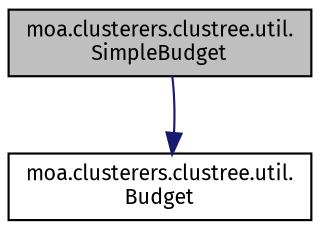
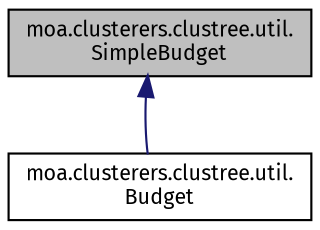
edge "moa.clusterers.clustree.util. SimpleBudget" -> "moa.clusterers.clustree.util. Budget": reversed
